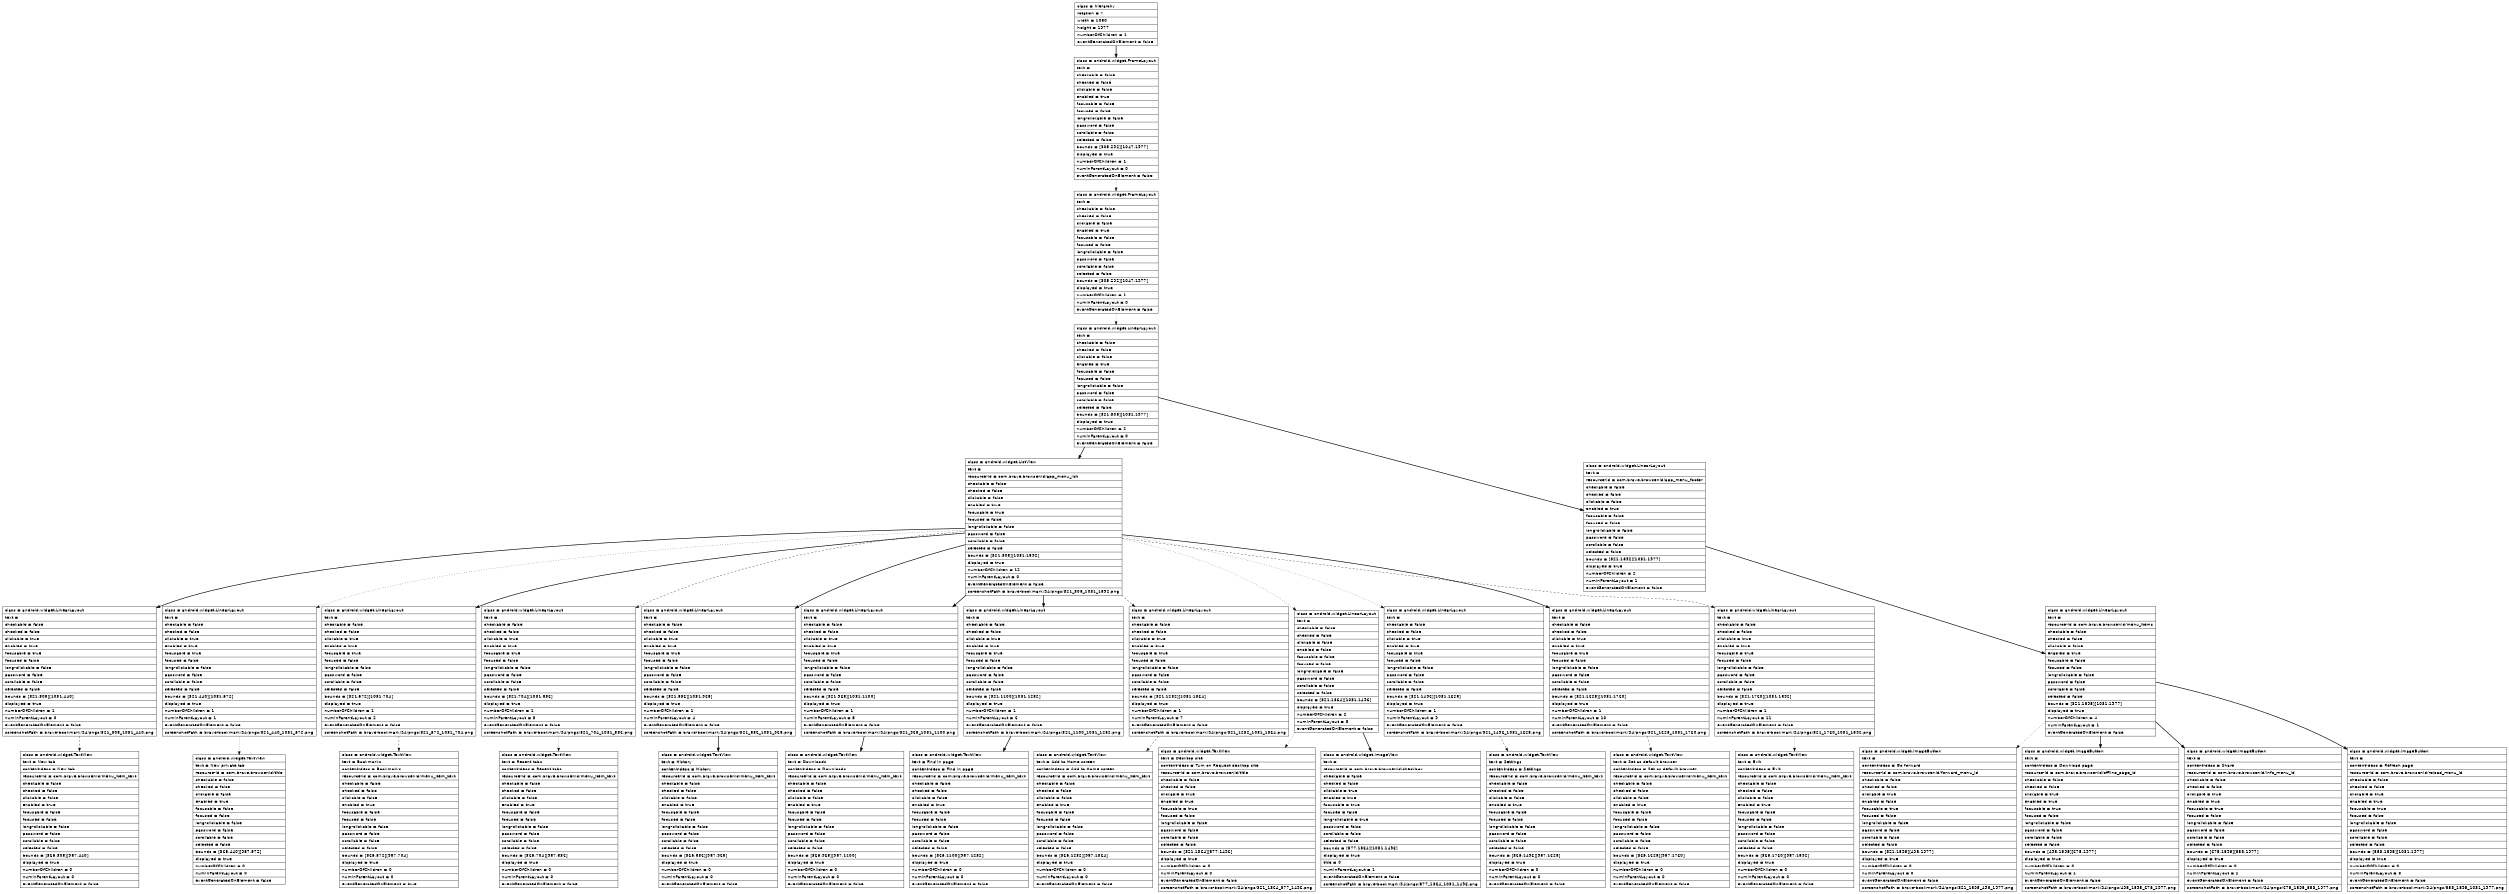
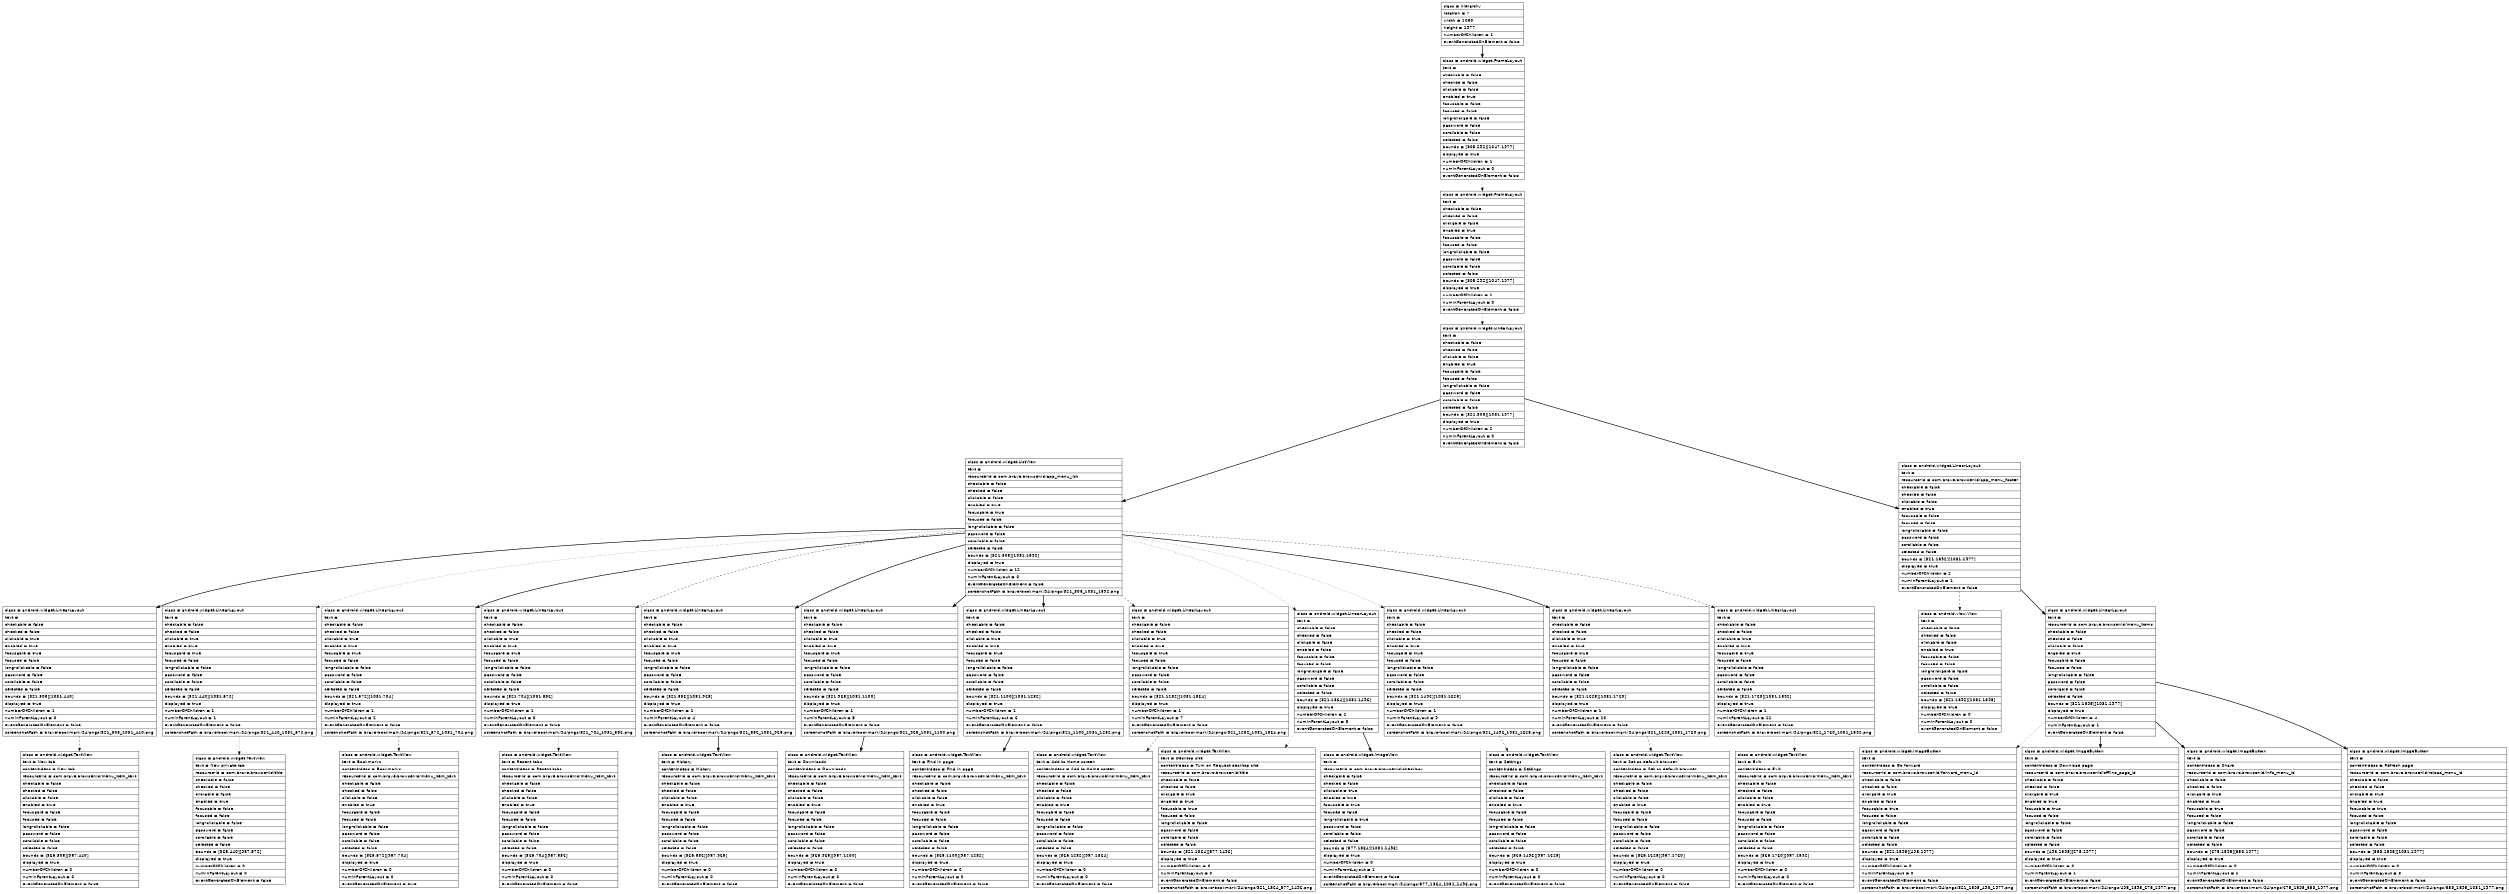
node "class = android.view.View": added
node "class = android.widget.ImageView": text "title = 0" -> "numberOfChildren = 0"
